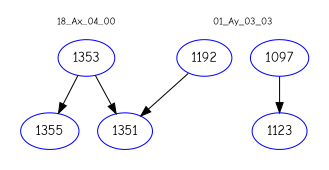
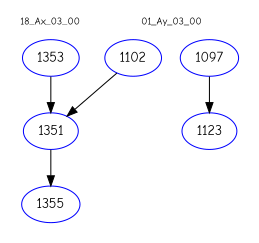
cluster "18_Ax_04_00": label "18_Ax_04_00" -> "18_Ax_03_00"
cluster "01_Ay_03_03": label "01_Ay_03_03" -> "01_Ay_03_00"
node "1192": label "1192" -> "1102"
edge "1353" -> "1355": now "1351" -> "1355"
